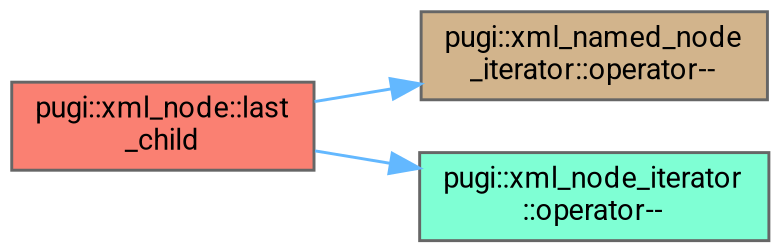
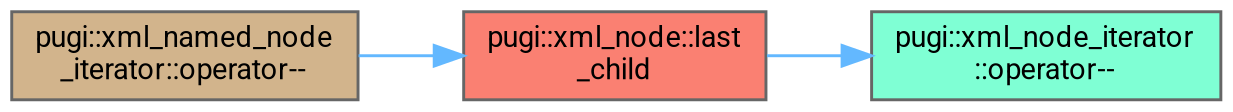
edge "pugi::xml_node::last _child" -> "pugi::xml_named_node _iterator::operator--": reversed
